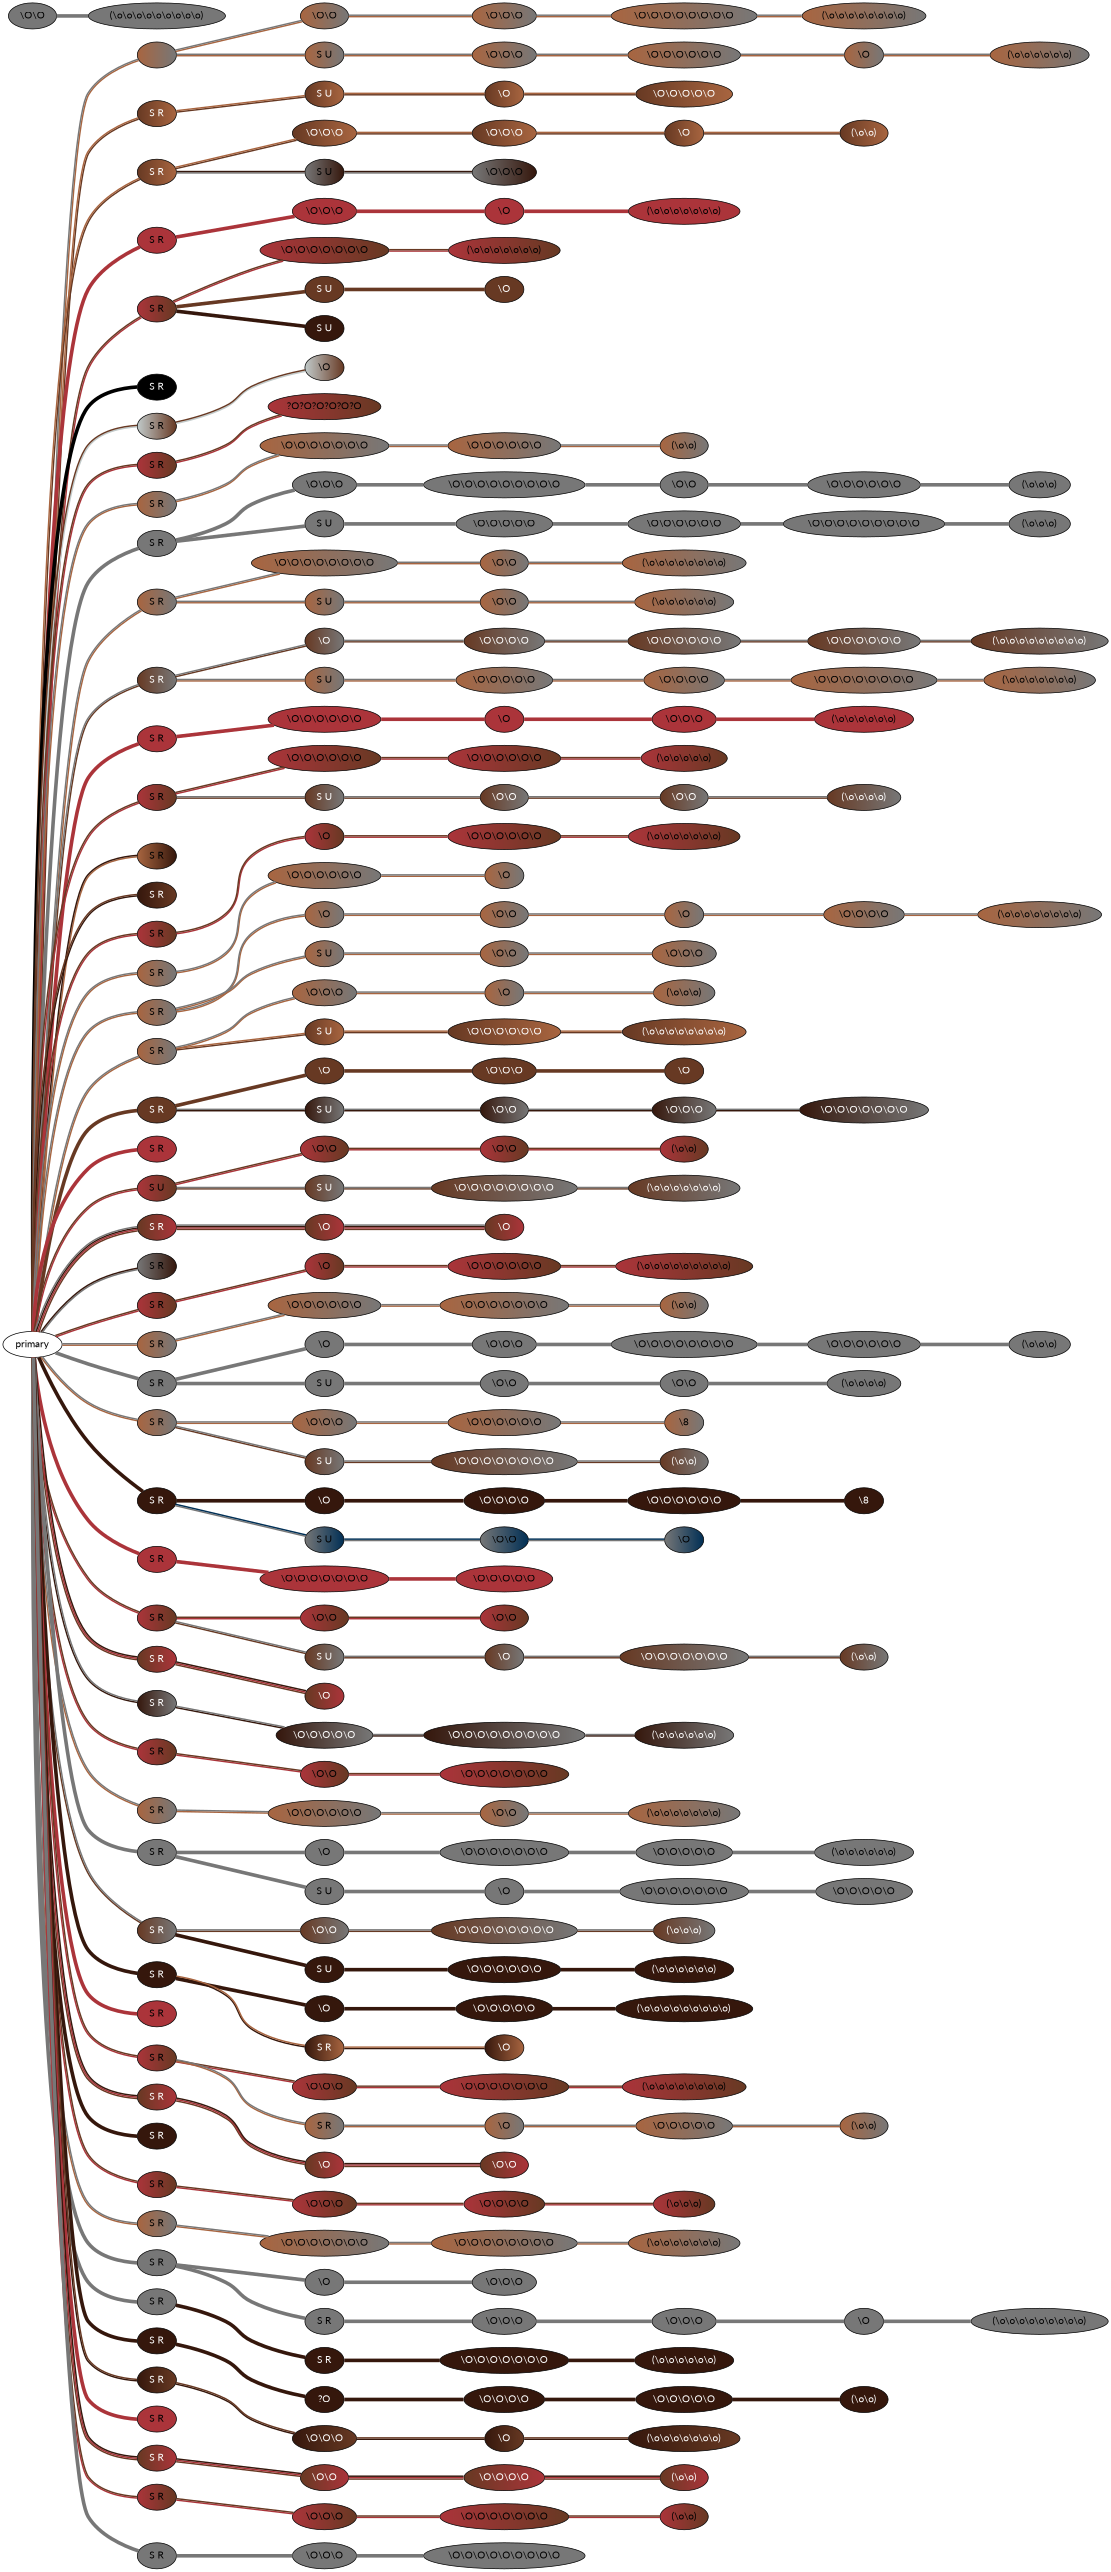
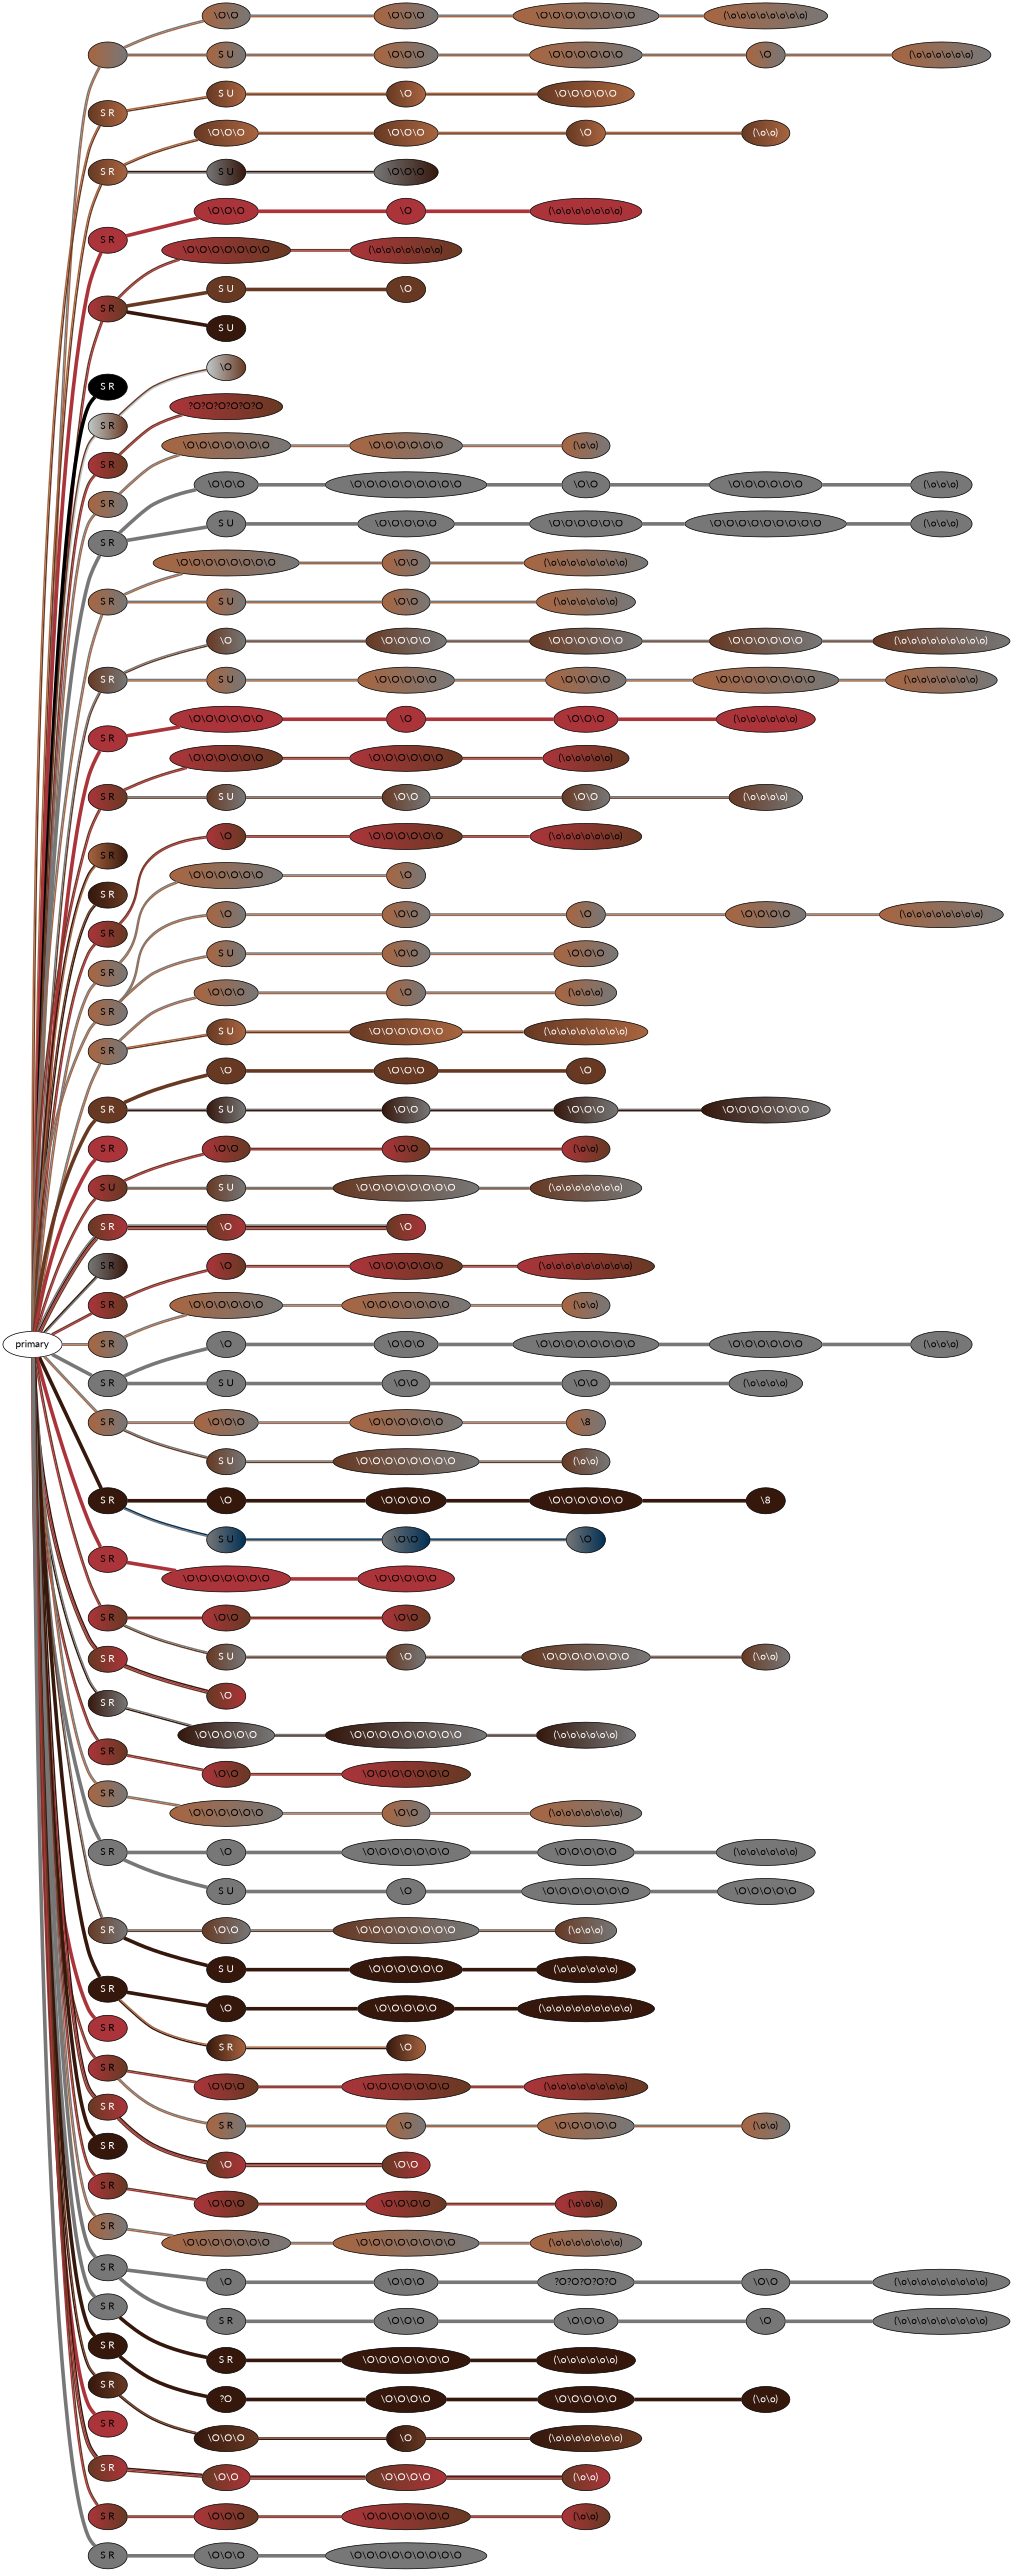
node "?O?O?O?O?O": added
